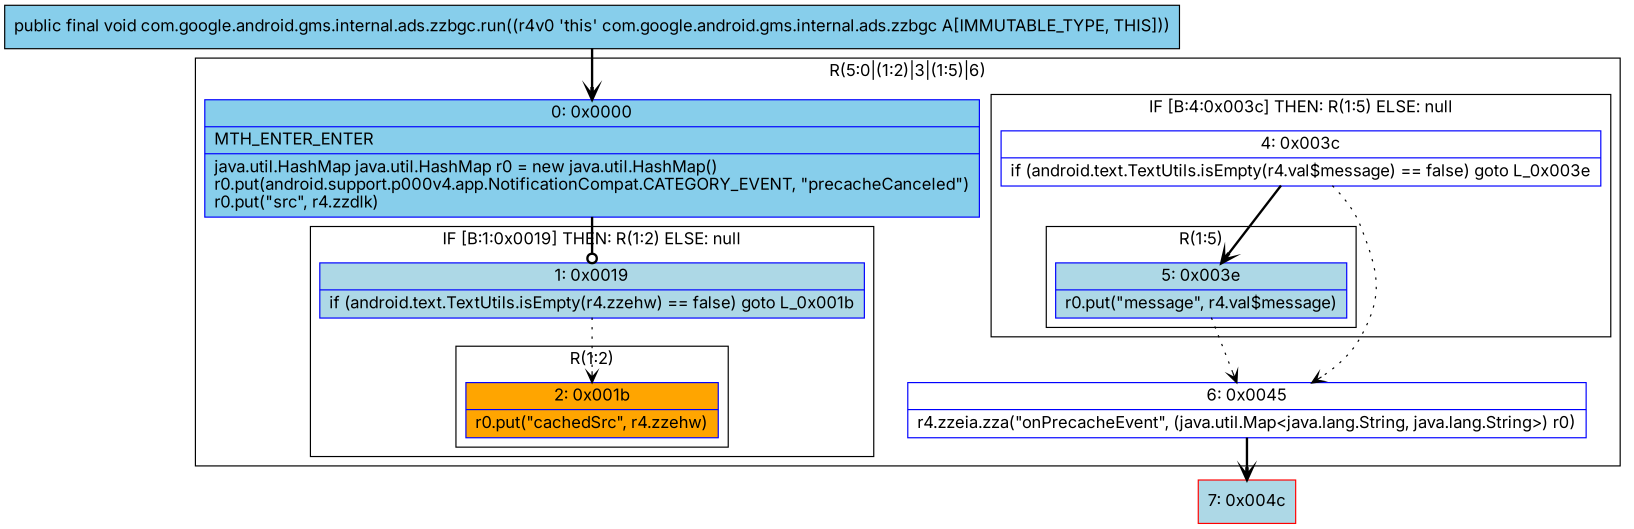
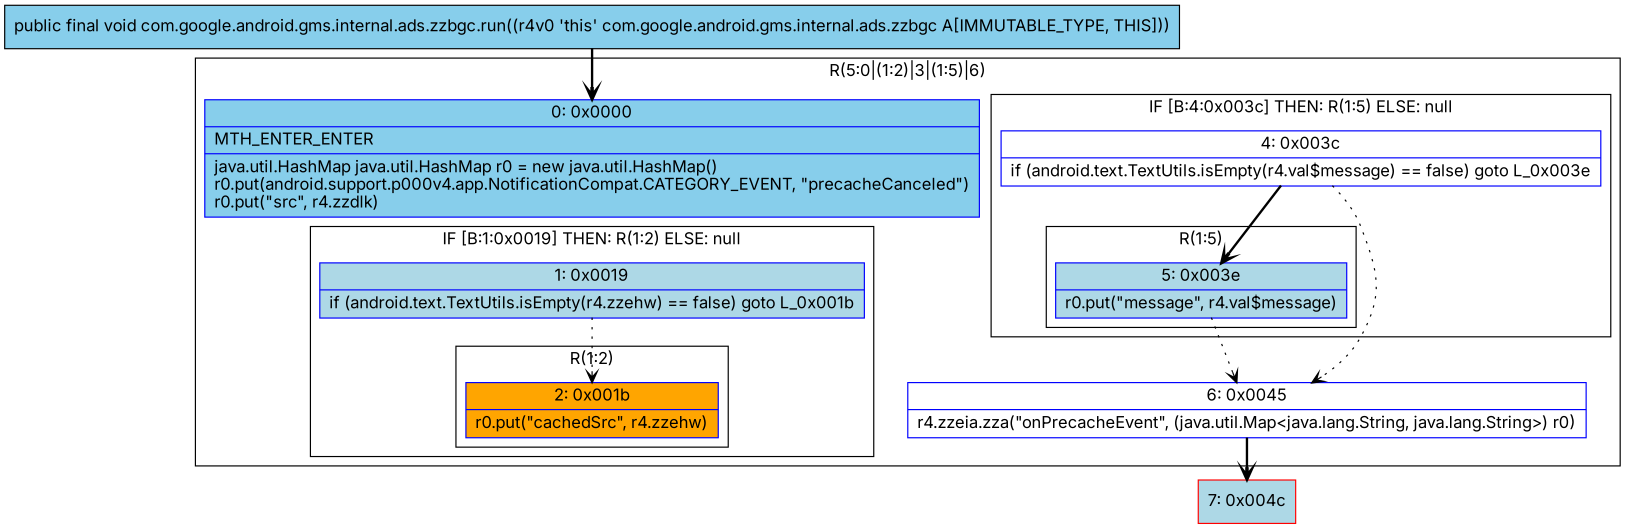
edge "0: 0x0000" -> "1: 0x0019": removed
